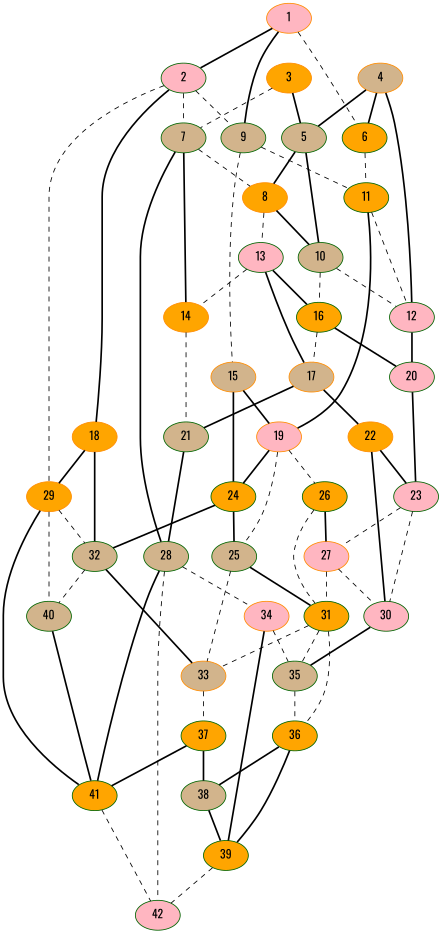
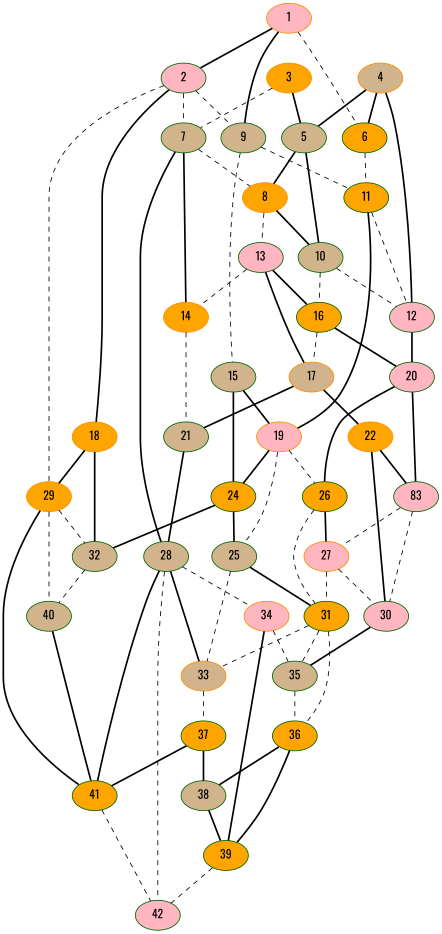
node "15": color darkorange -> darkgreen
edge "20" -- "26": added
node "23": label "23" -> "83"
edge "32" -- "33": now "28" -- "33"
